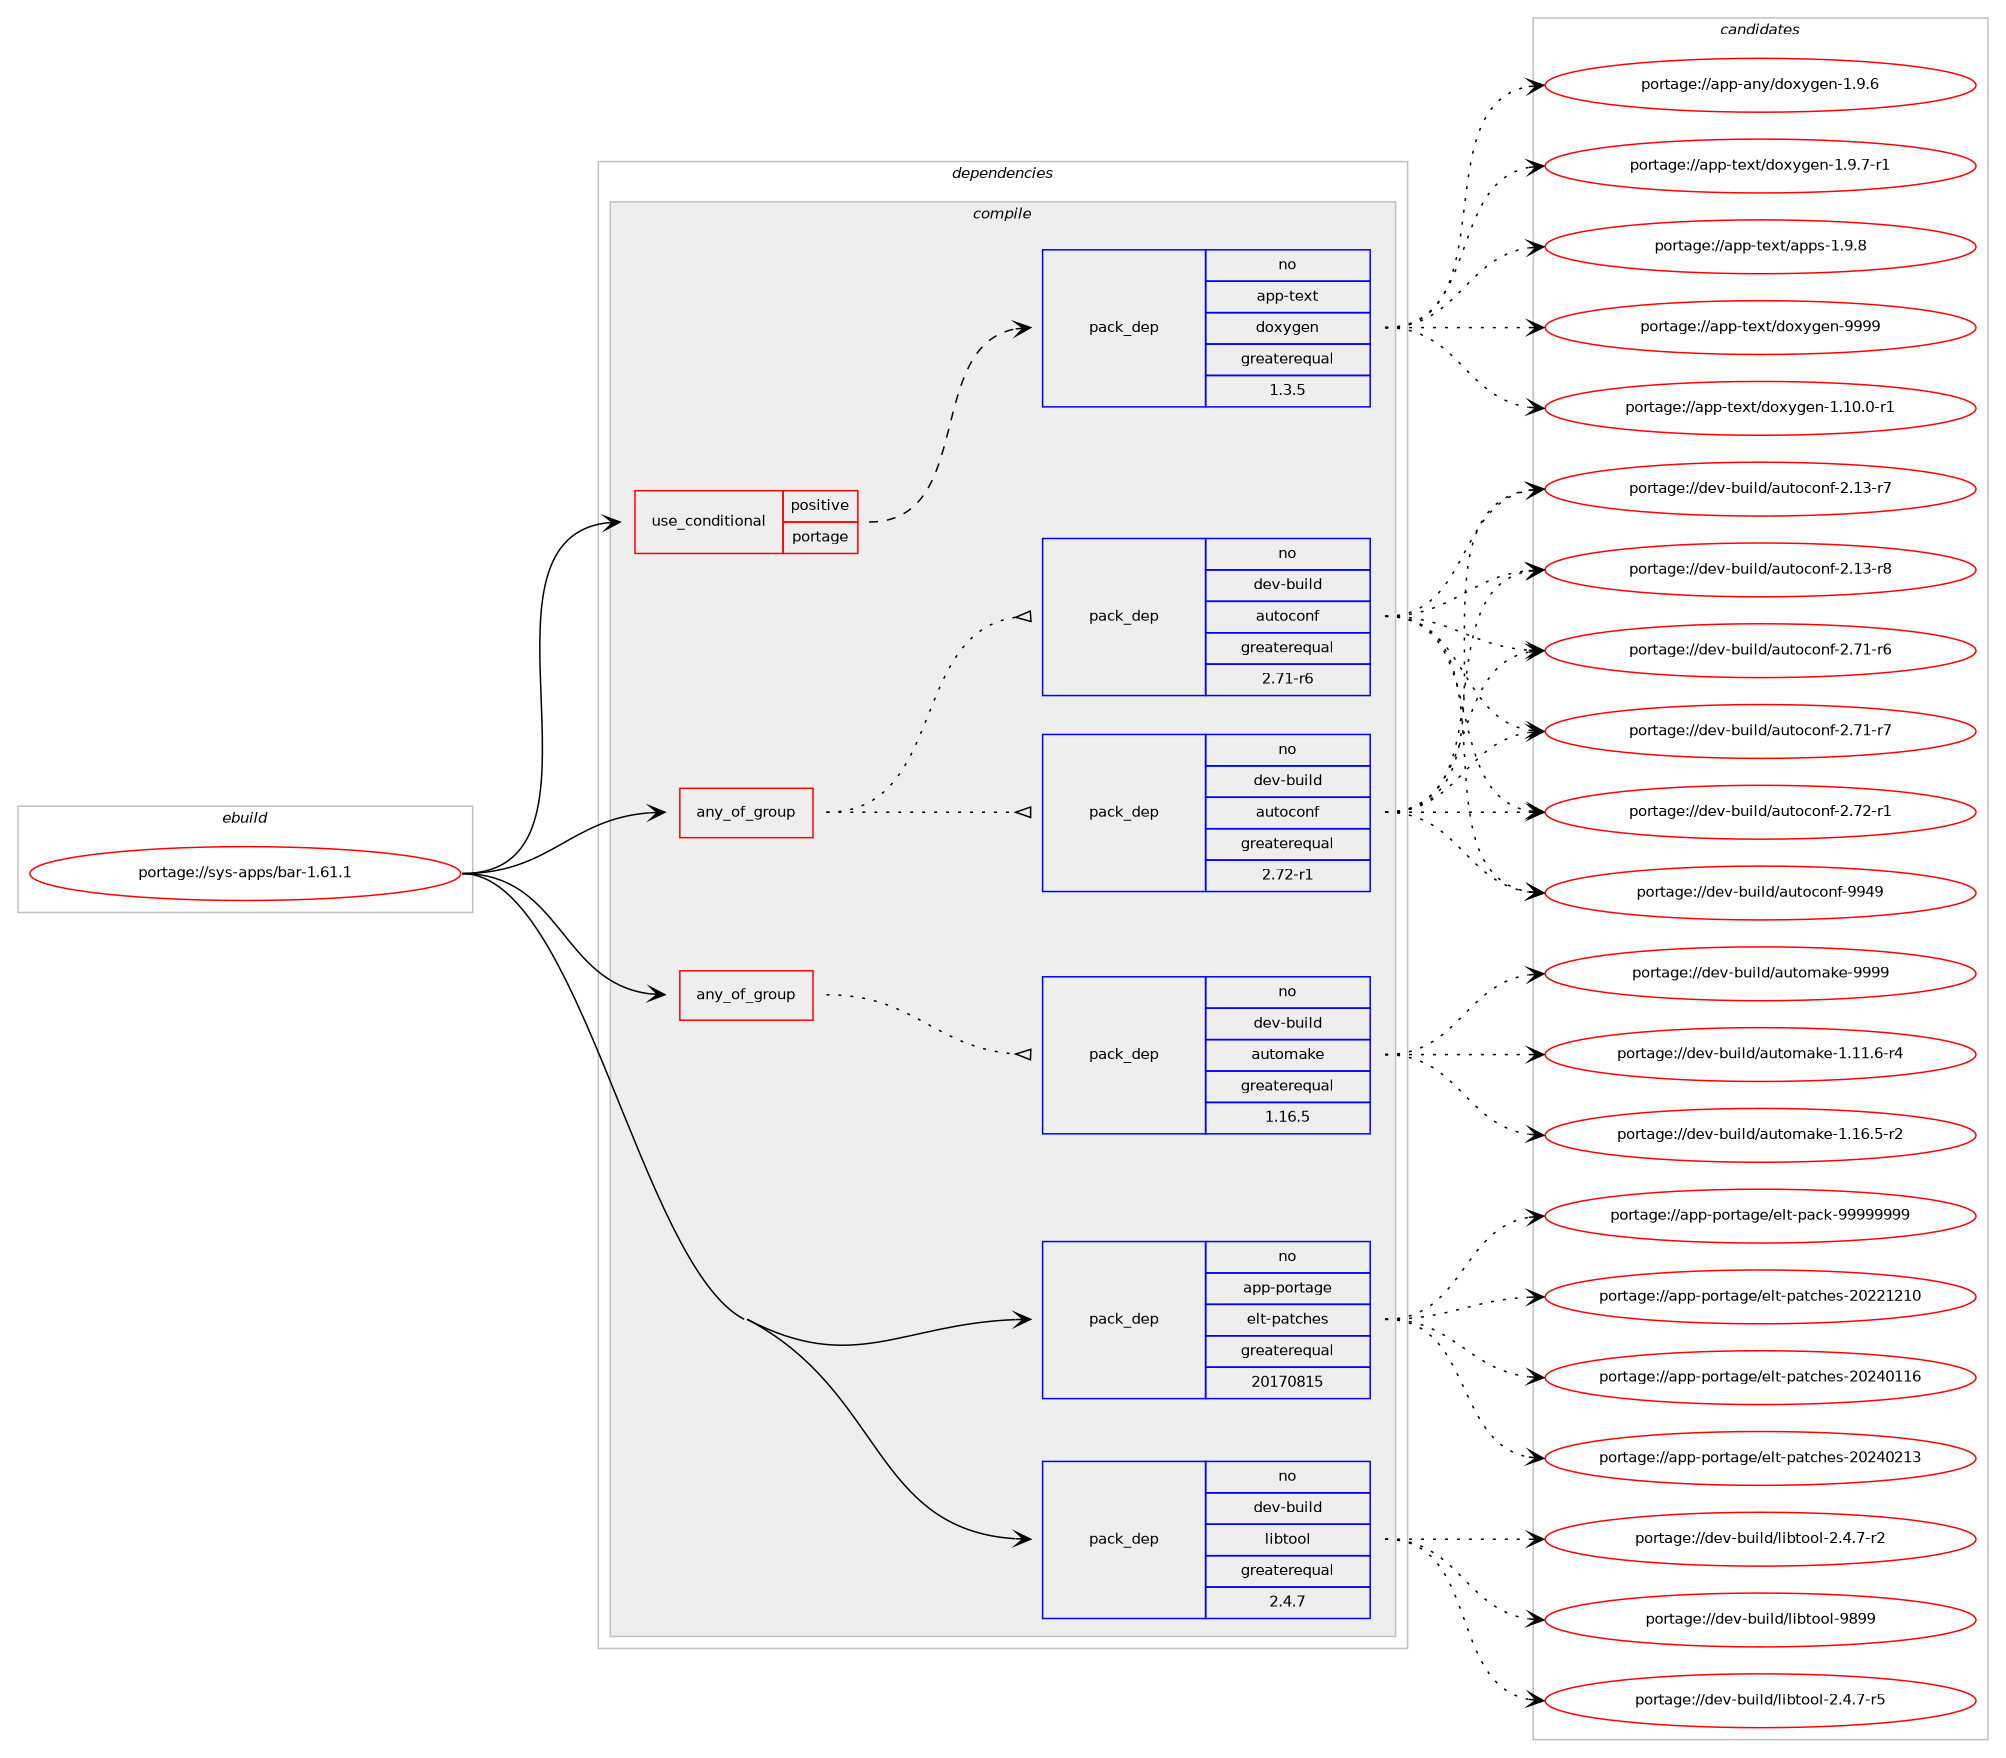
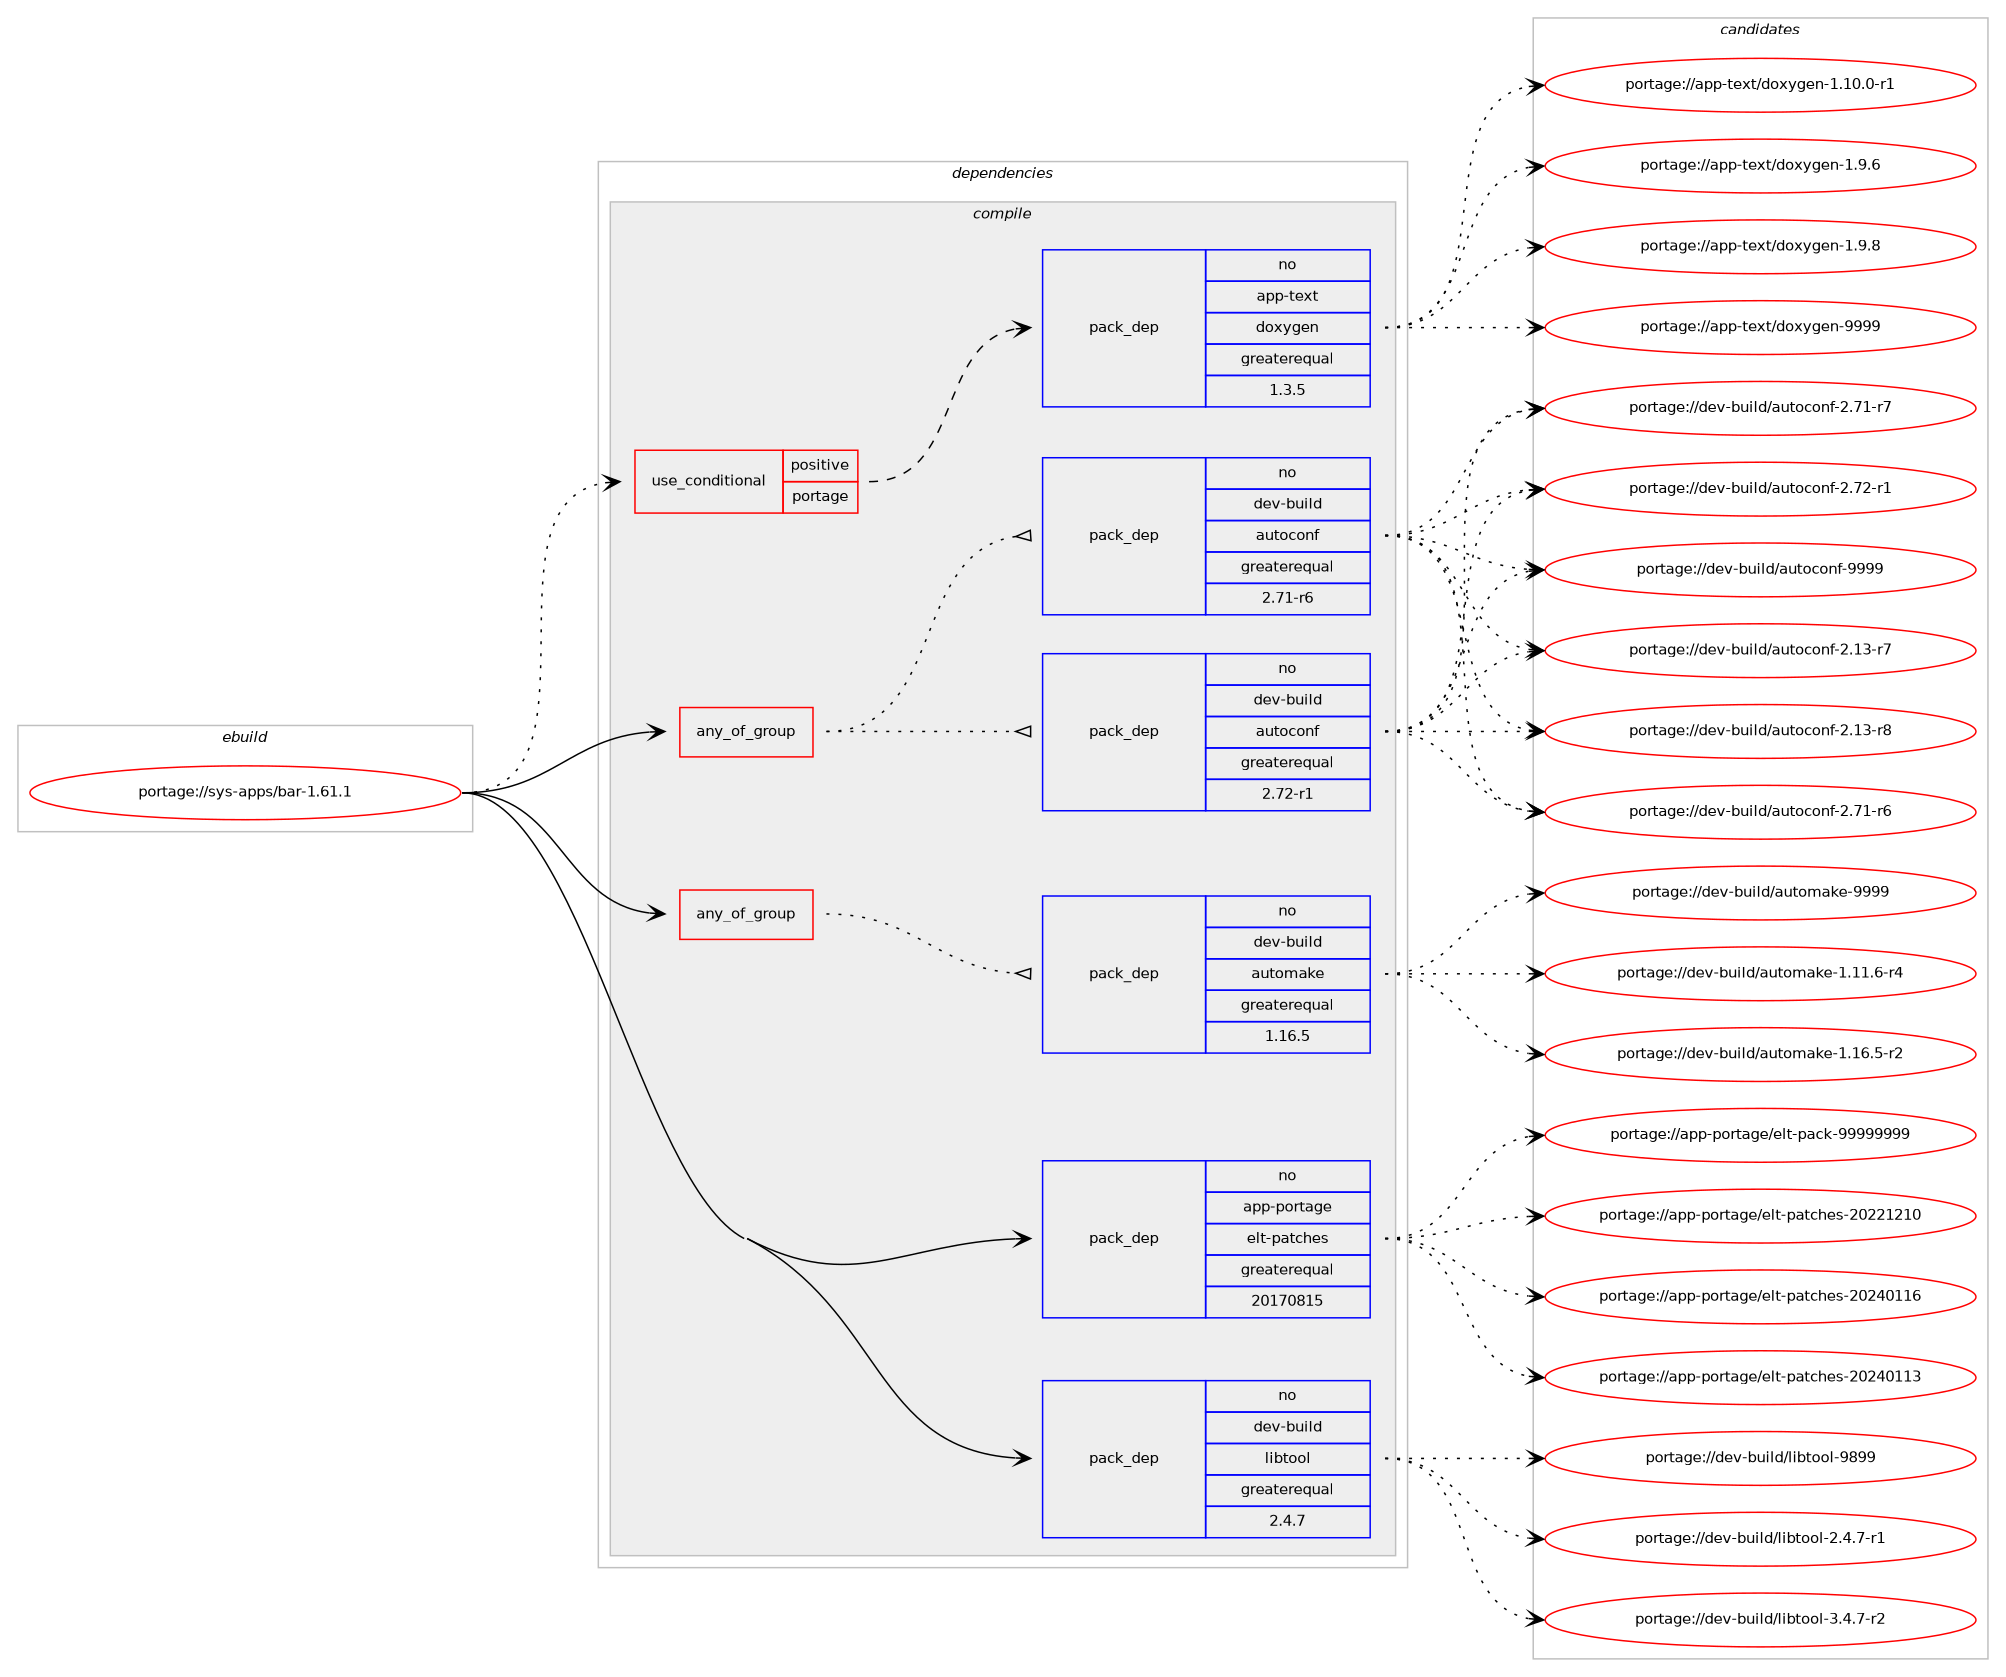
node "portage://app-any/doxygen-1.9.6": label "portage://app-any/doxygen-1.9.6" -> "portage://app-text/doxygen-1.9.6"
node "portage://app-text/doxygen-1.9.7-r1": removed
node "portage://app-text/apps-1.9.8": label "portage://app-text/apps-1.9.8" -> "portage://app-text/doxygen-1.9.8"
edge "portage://sys-apps/bar-1.61.1" -> "use_conditional": style solid -> dotted
node "portage://dev-build/autoconf-9949": label "portage://dev-build/autoconf-9949" -> "portage://dev-build/autoconf-9999"
node "portage://app-portage/elt-patches-20240213": label "portage://app-portage/elt-patches-20240213" -> "portage://app-portage/elt-patches-20240113"
node "portage://dev-build/libtool-2.4.7-r2": label "portage://dev-build/libtool-2.4.7-r2" -> "portage://dev-build/libtool-3.4.7-r2"
node "portage://dev-build/libtool-2.4.7-r5": label "portage://dev-build/libtool-2.4.7-r5" -> "portage://dev-build/libtool-2.4.7-r1"
